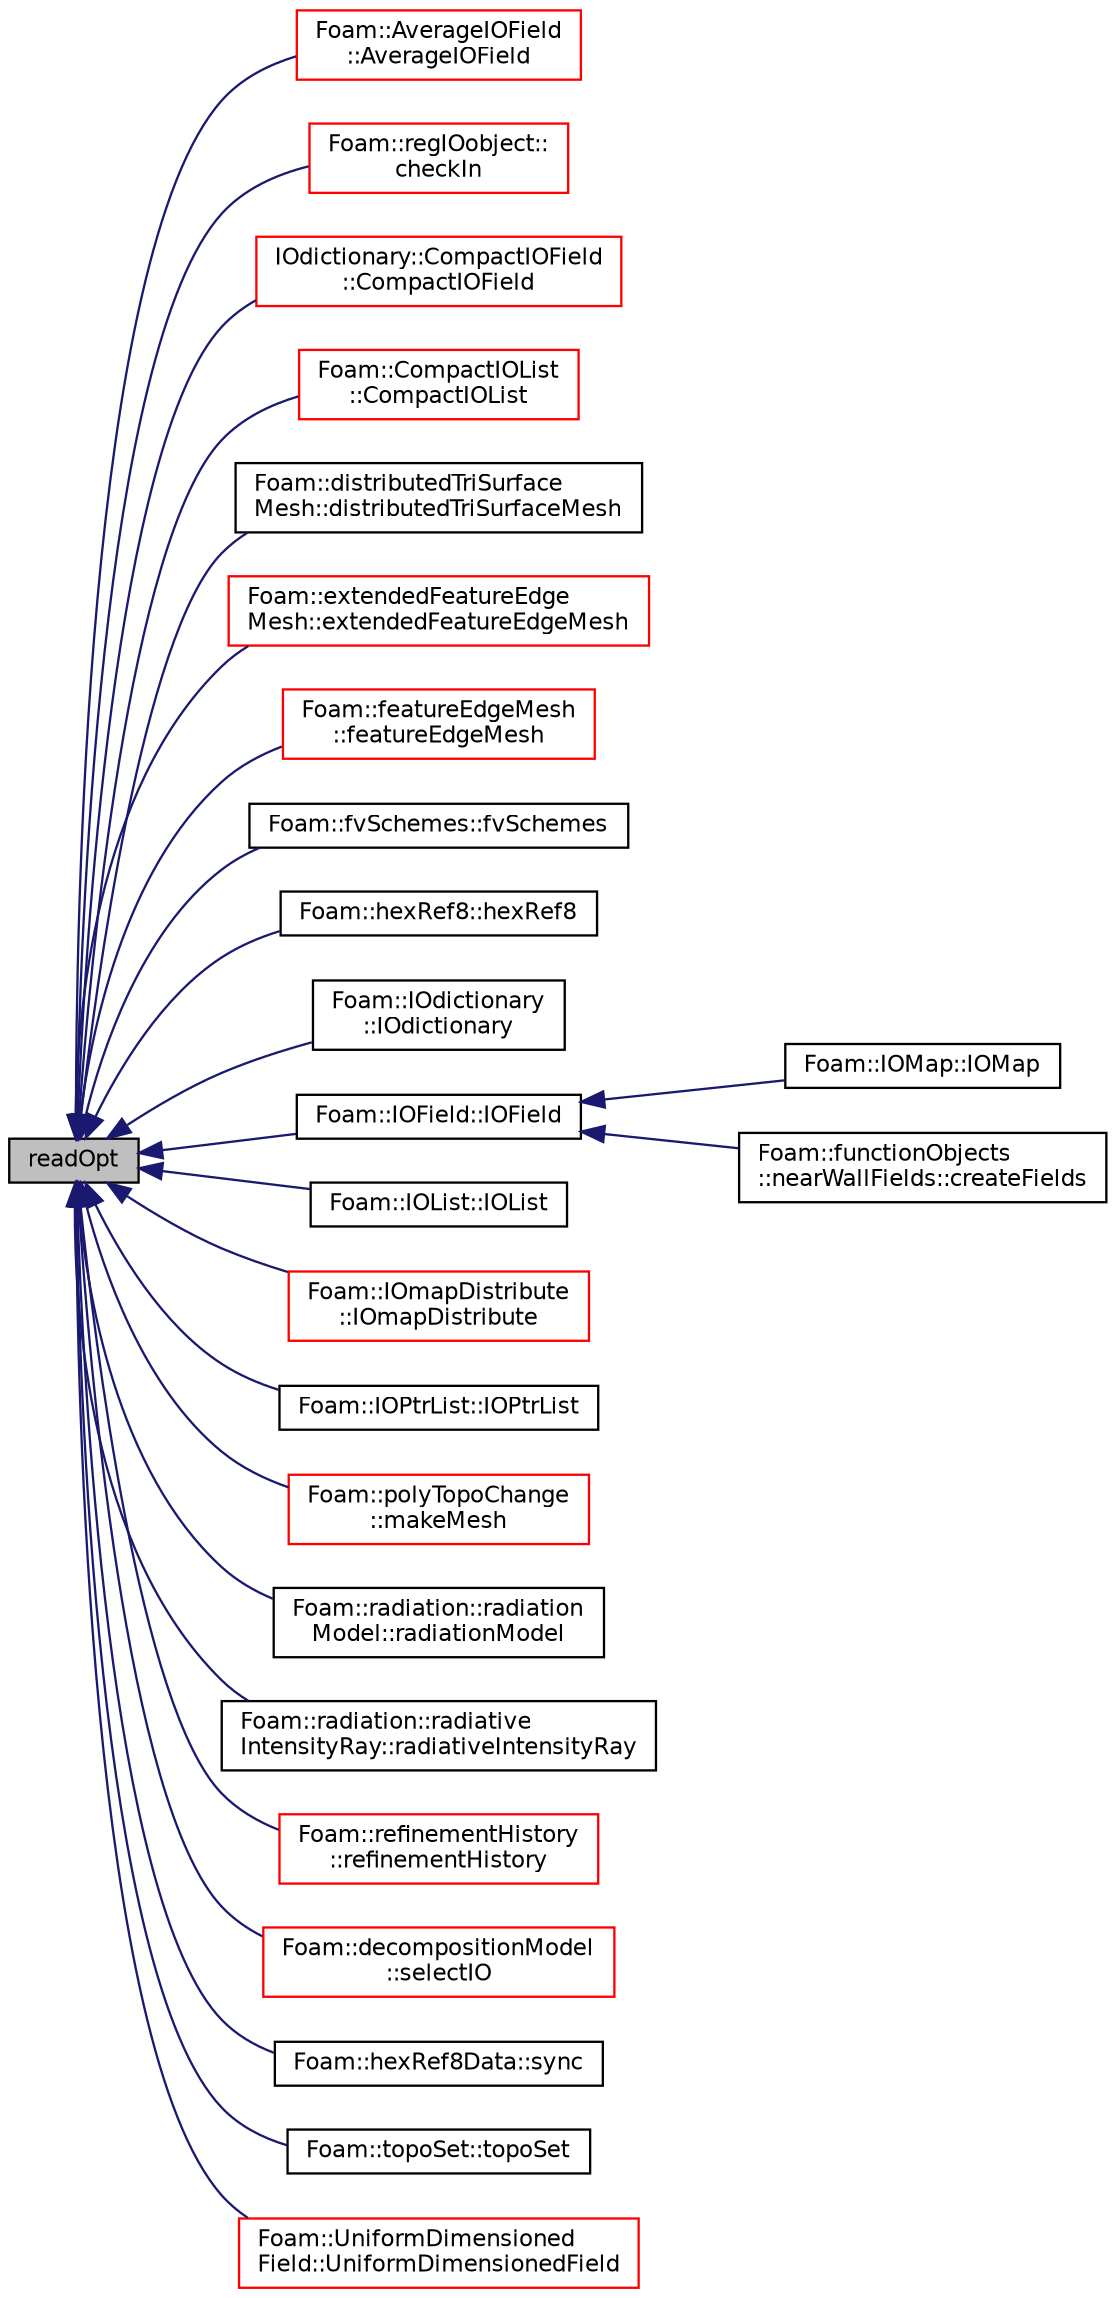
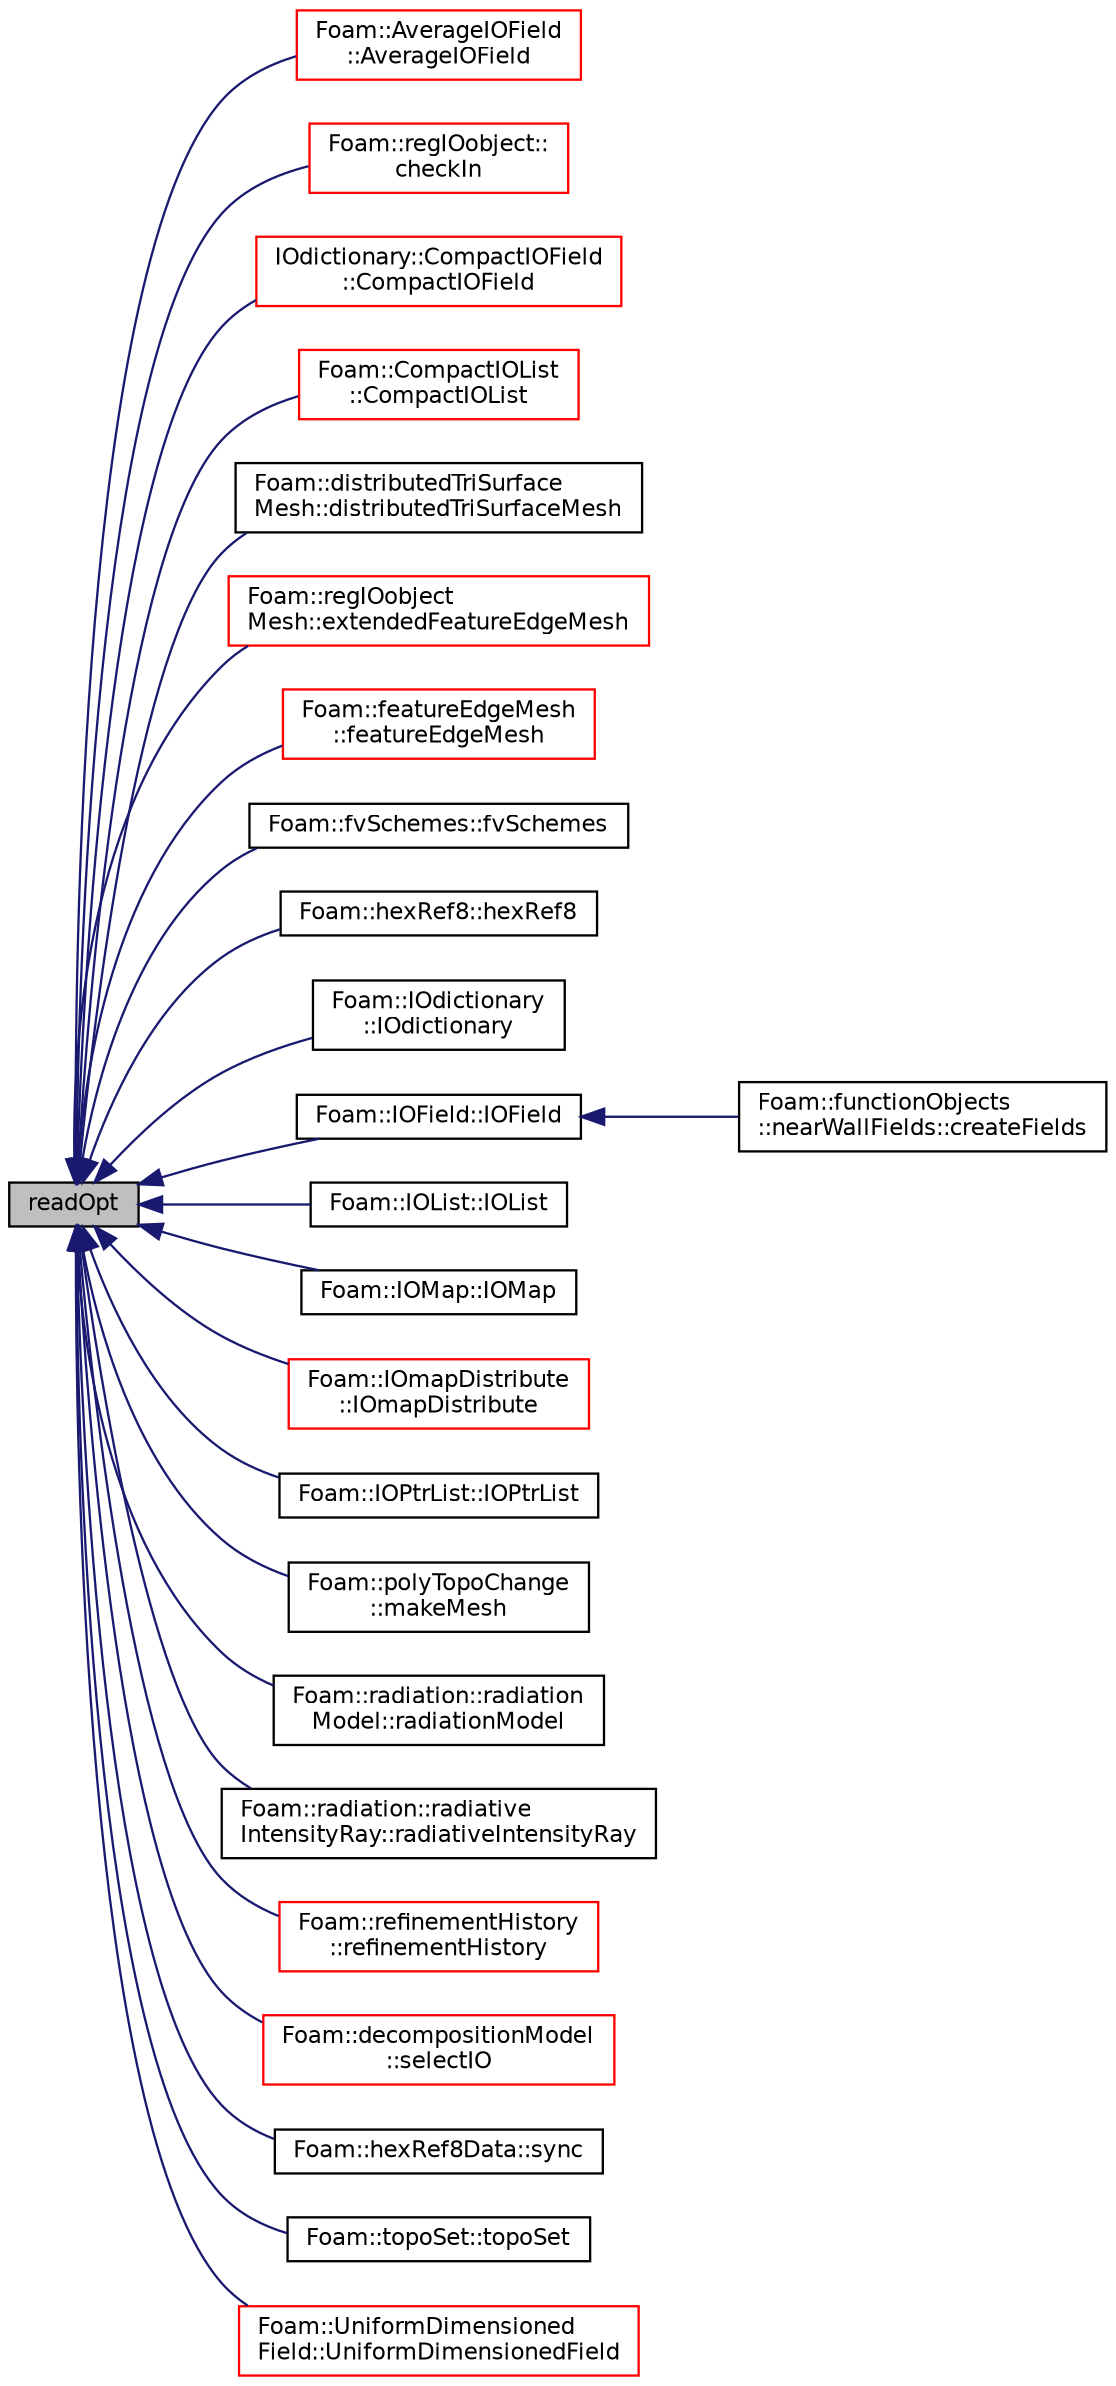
node "Foam::extendedFeatureEdge Mesh::extendedFeatureEdgeMesh": label "Foam::extendedFeatureEdge Mesh::extendedFeatureEdgeMesh" -> "Foam::regIOobject Mesh::extendedFeatureEdgeMesh"
edge "Foam::IOMap::IOMap" -> "Foam::IOField::IOField": now "Foam::IOMap::IOMap" -> "readOpt"
node "Foam::polyTopoChange ::makeMesh": color red -> black
